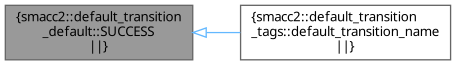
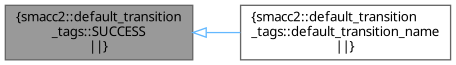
node "{smacc2::default_transition _default::SUCCESS ||}": label "{smacc2::default_transition _default::SUCCESS ||}" -> "{smacc2::default_transition _tags::SUCCESS ||}"
